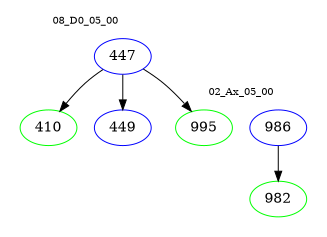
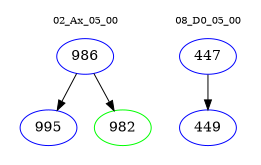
edge "447" -> "995": now "986" -> "995"
node "410": removed
node "995": color green -> blue
